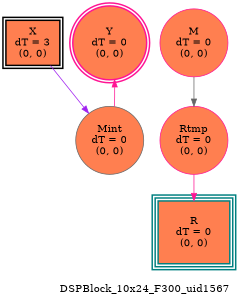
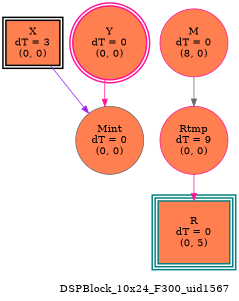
node "M dT = 0 (0, 0)": label "M dT = 0 (0, 0)" -> "M dT = 0 (8, 0)"
edge "Mint dT = 0 (0, 0)" -> "Y dT = 0 (0, 0)": reversed
node "Rtmp dT = 0 (0, 0)": label "Rtmp dT = 0 (0, 0)" -> "Rtmp dT = 9 (0, 0)"
node "R dT = 0 (0, 0)": label "R dT = 0 (0, 0)" -> "R dT = 0 (0, 5)"
